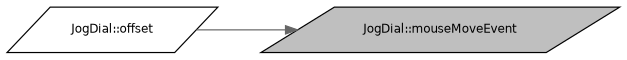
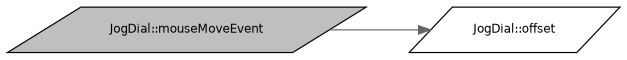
edge "JogDial::offset" -> "JogDial::mouseMoveEvent": reversed
